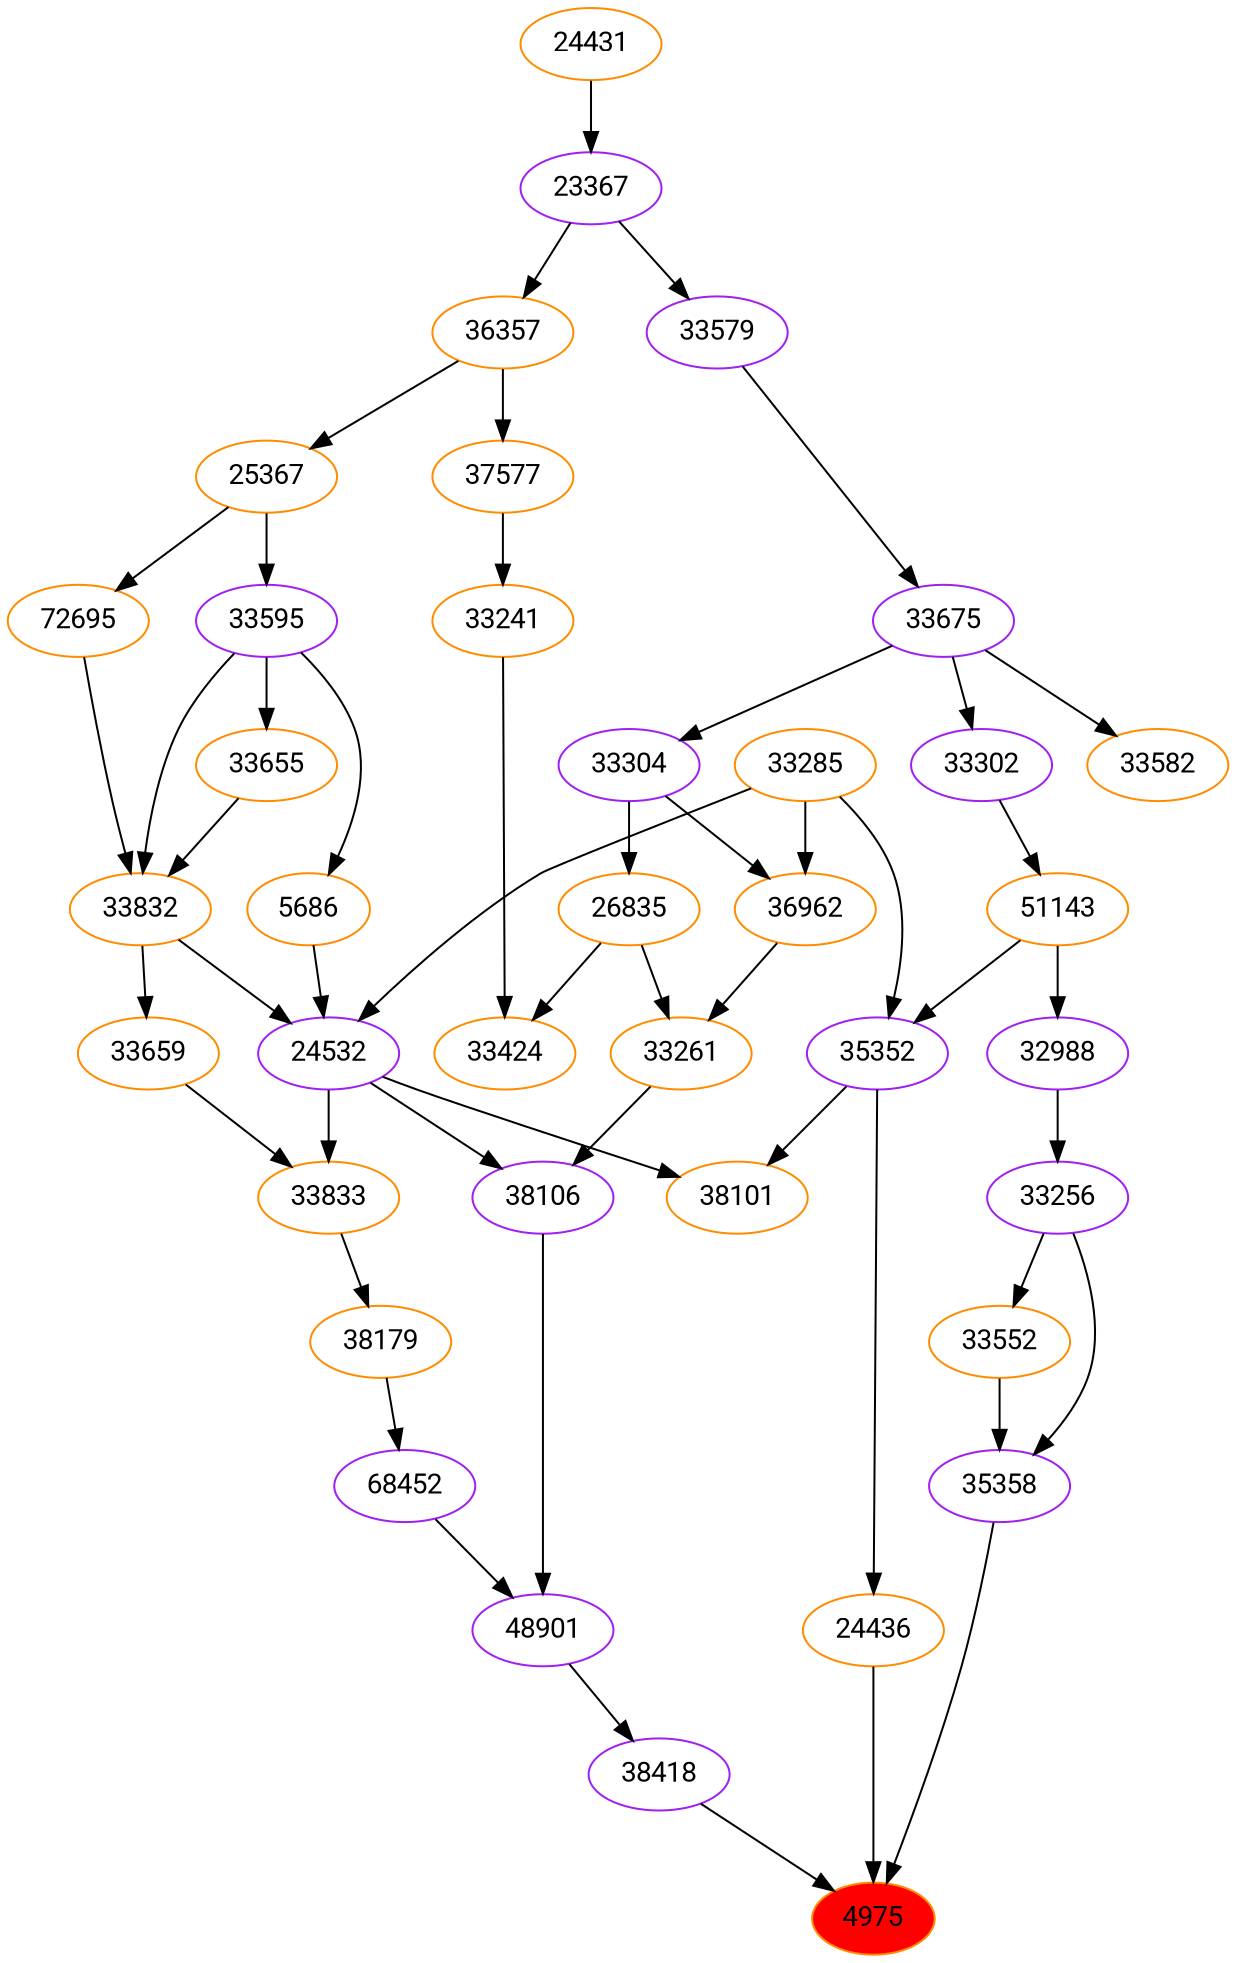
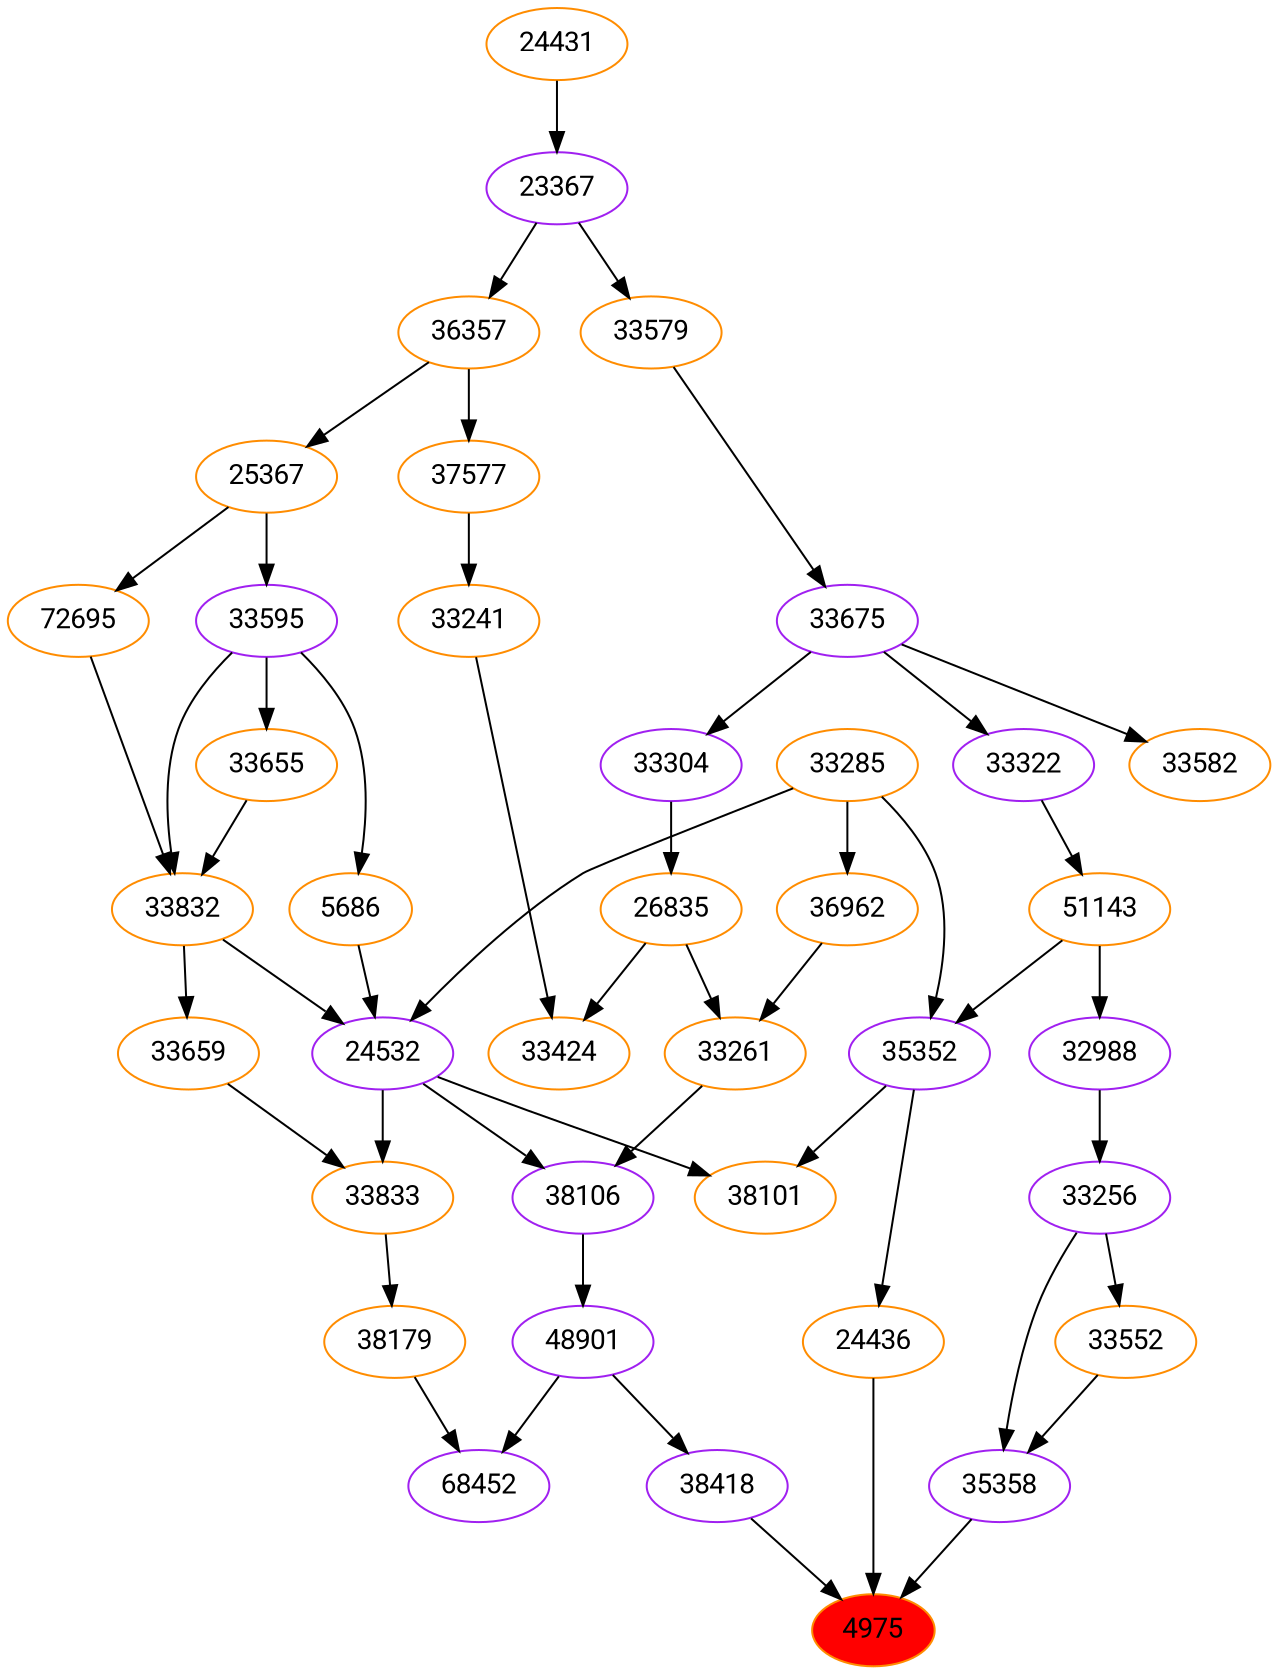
node "33579": color purple -> darkorange
node "33302": label "33302" -> "33322"
edge "33304" -> "36962": removed
edge "68452" -> "48901": reversed
